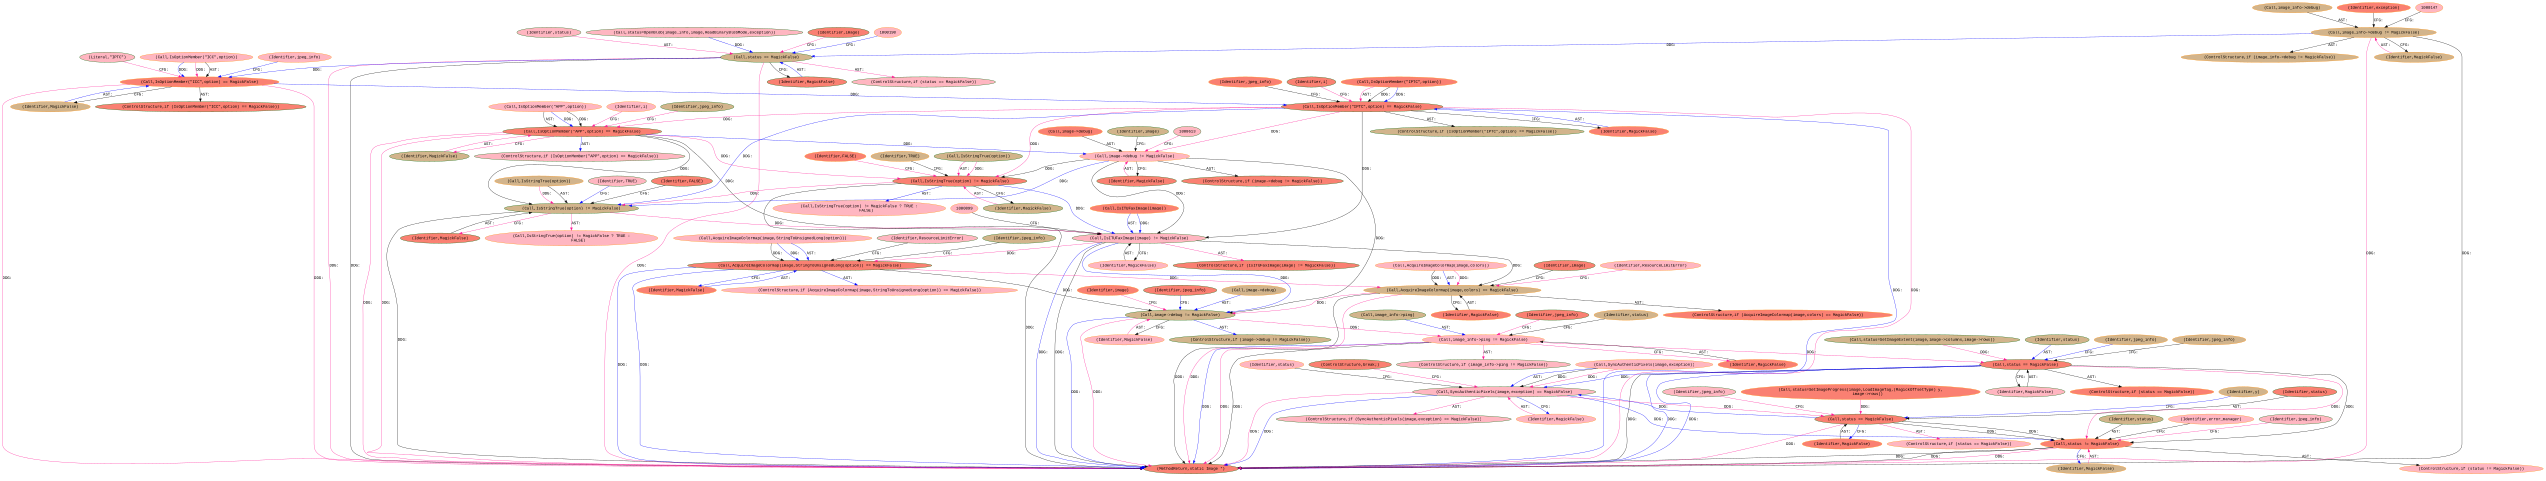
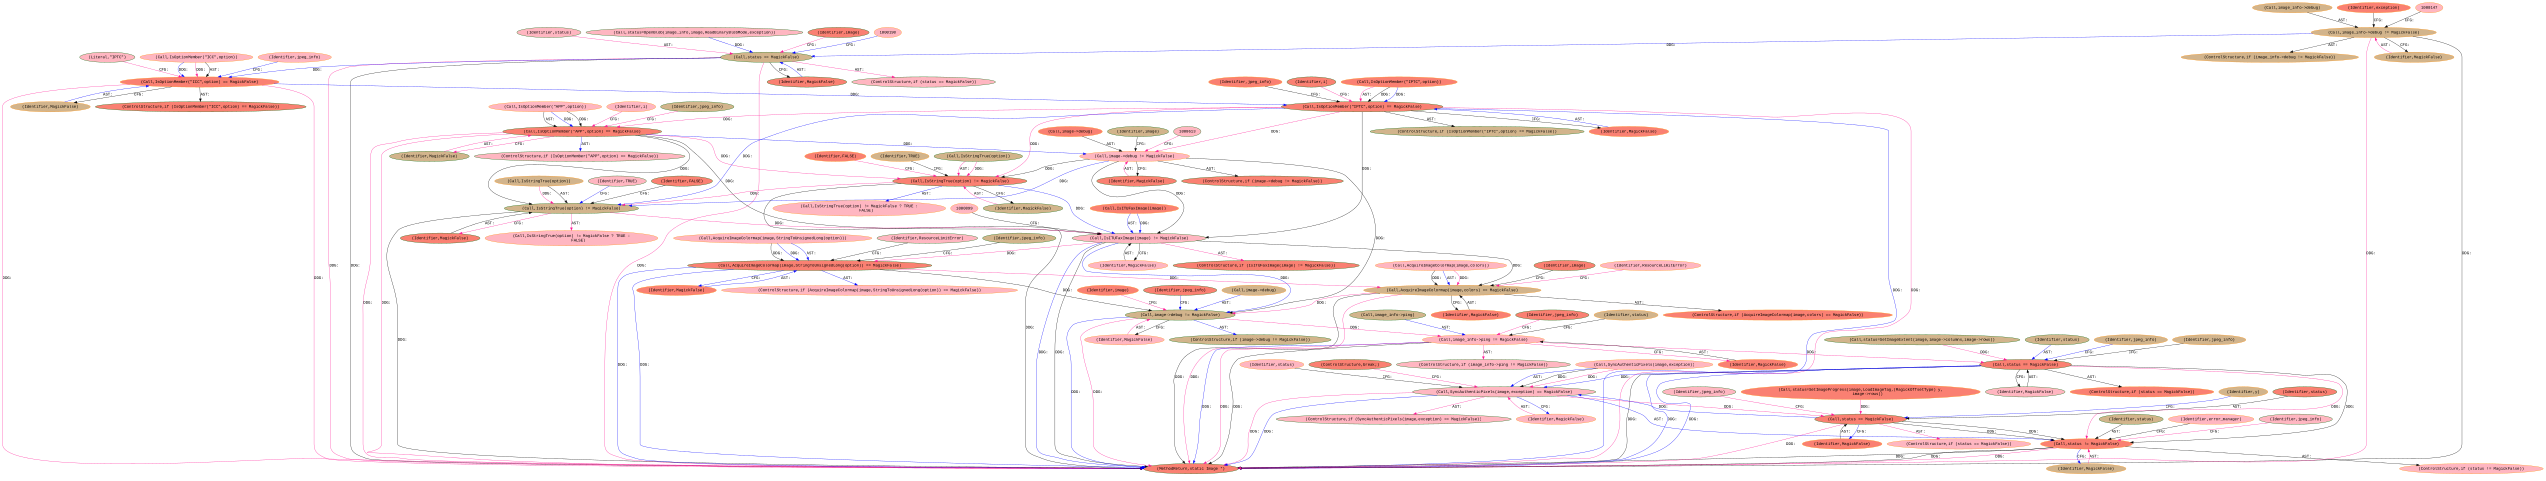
edge "(Call,SyncAuthenticPixels(image,exception) == MagickFalse)" -> "(Call,status != MagickFalse)": label "DDG: " -> "AST: "
